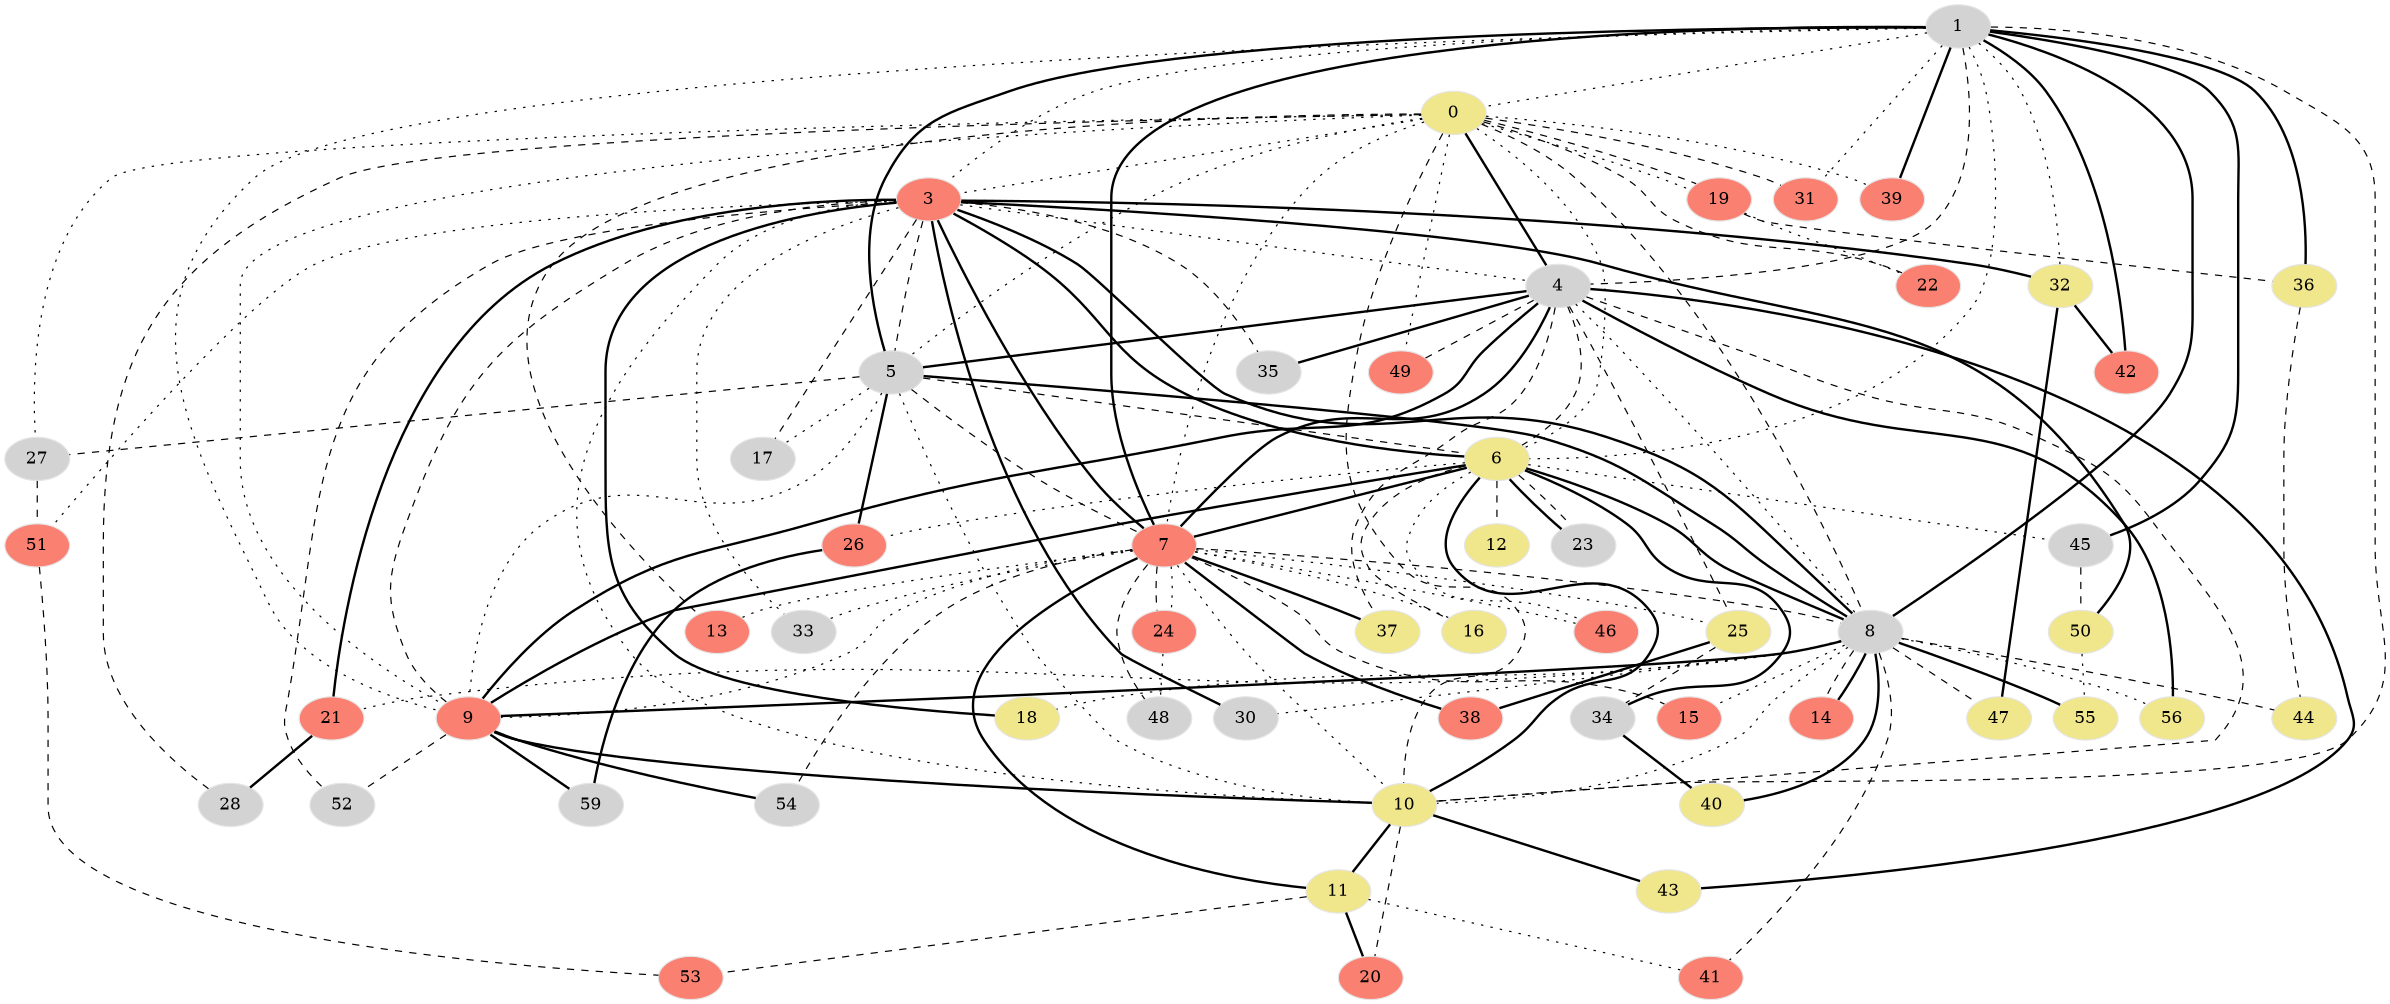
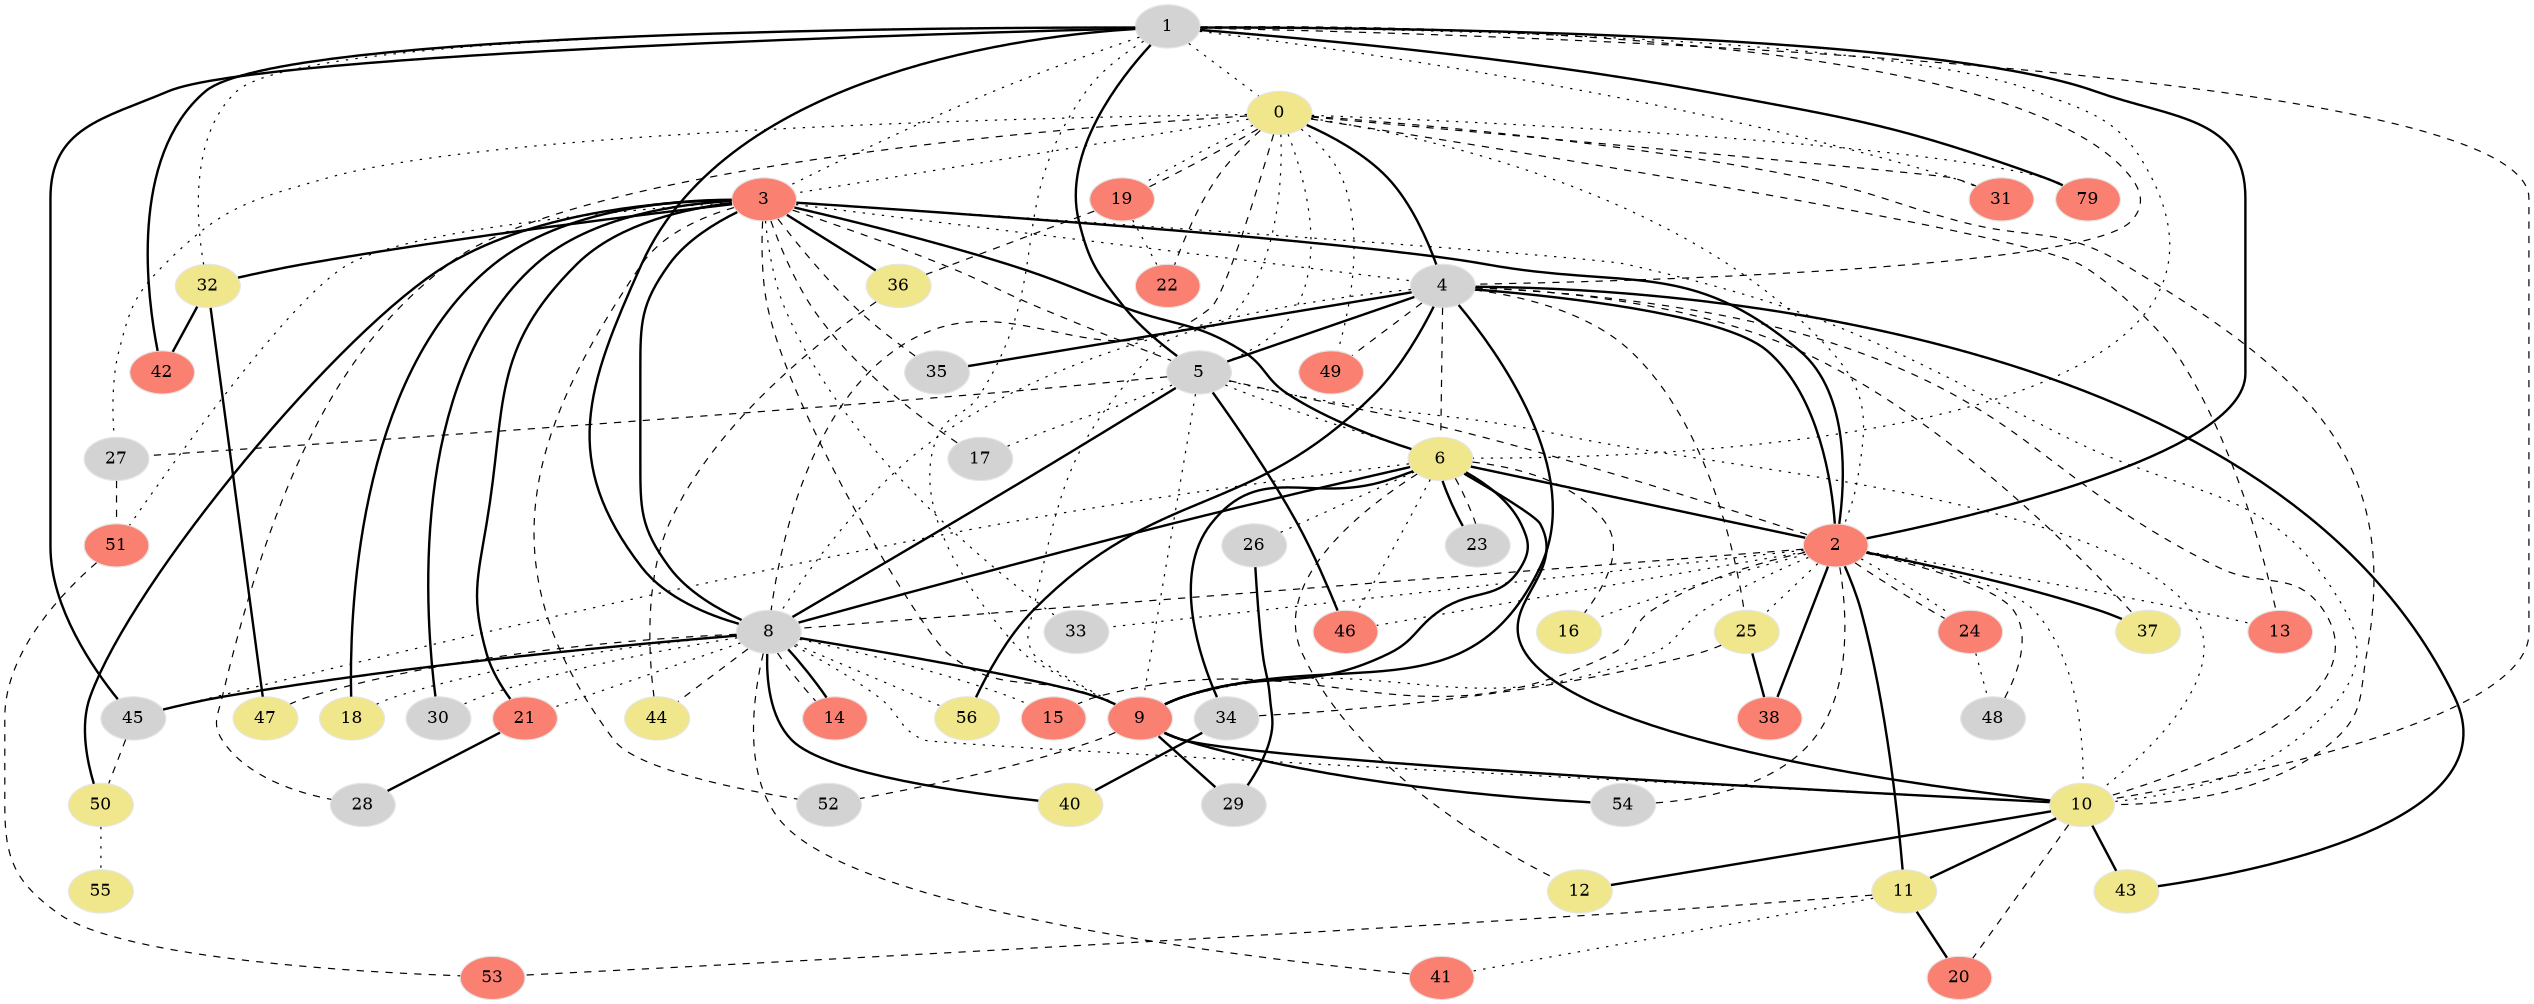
edge "1" -- "36": now "3" -- "36"
node "39": label "39" -> "79"
edge "0" -- "6": removed
edge "5" -- "6": style dashed -> dotted
edge "5" -- "26": now "5" -- "46"
node "26": fillcolor salmon -> lightgrey
node "7": label "7" -> "2"
edge "8" -- "55": now "8" -- "45"
node "59": label "59" -> "29"
edge "10" -- "12": added
